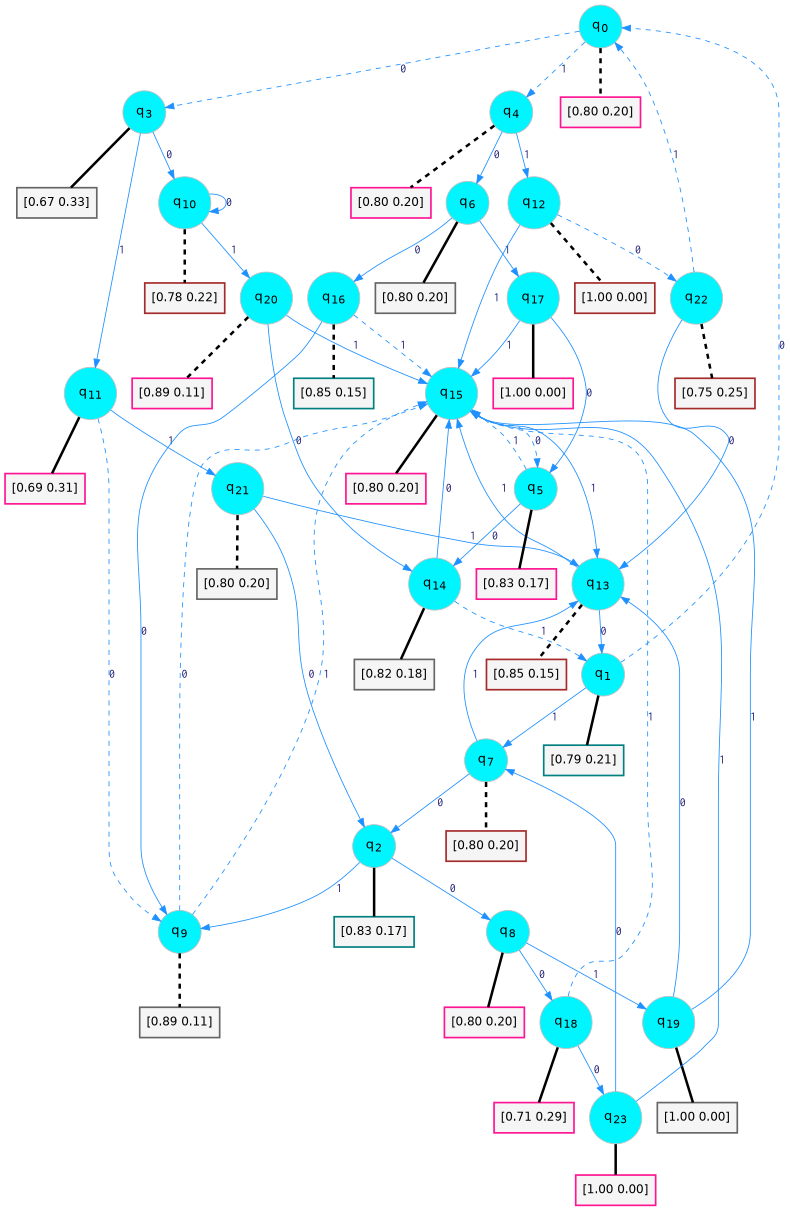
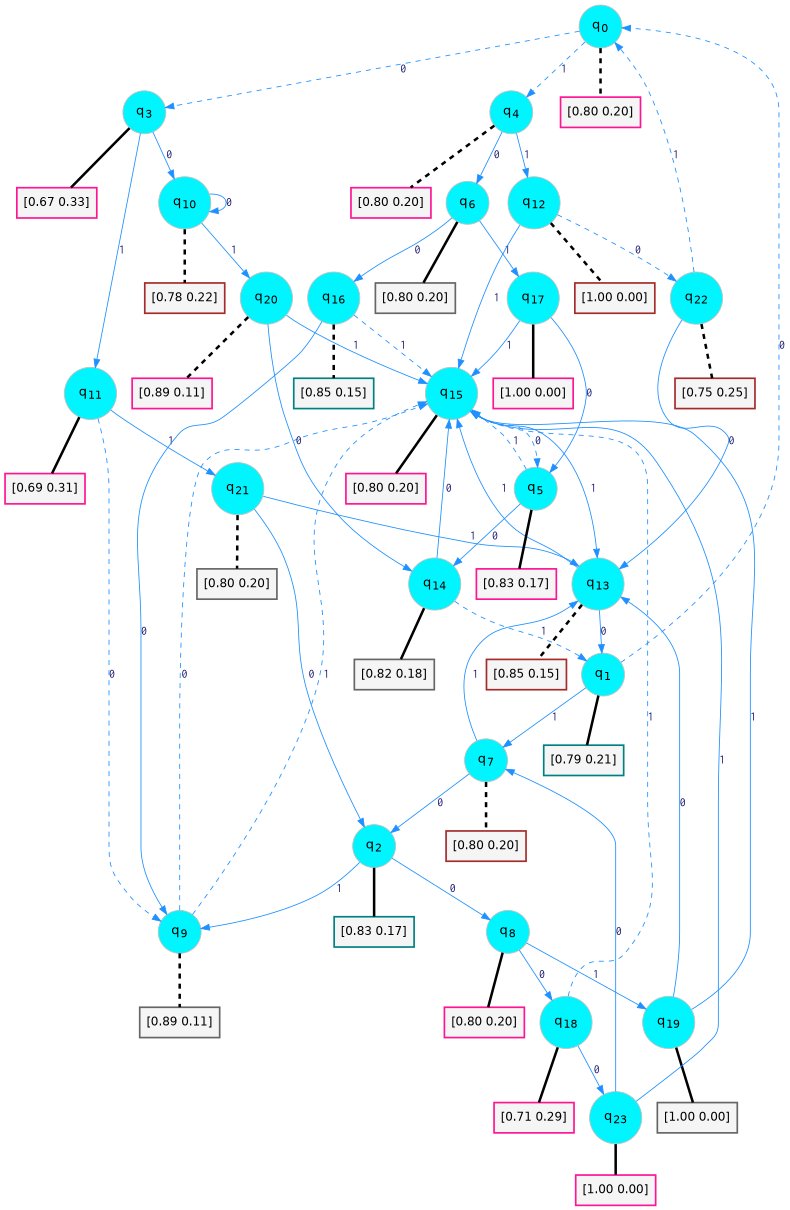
node "[0.67 0.33]": color gray40 -> deeppink
